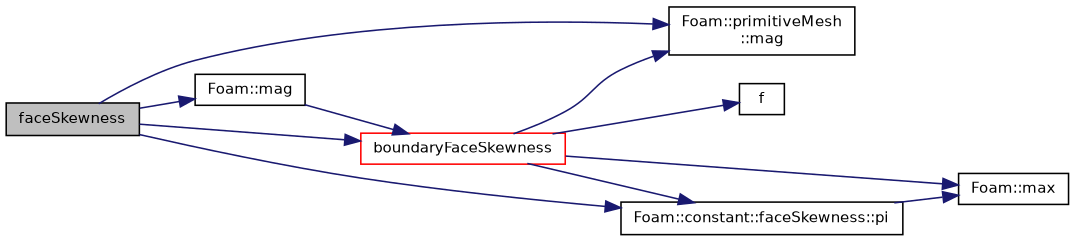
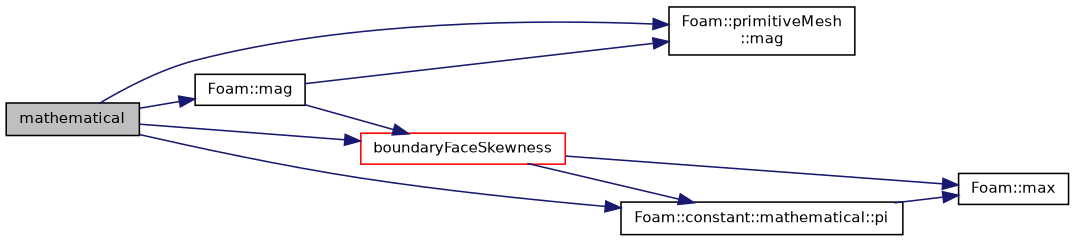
edge "boundaryFaceSkewness" -> "Foam::primitiveMesh ::mag": now "Foam::mag" -> "Foam::primitiveMesh ::mag"
node "f": removed
node "faceSkewness": label "faceSkewness" -> "mathematical"
node "Foam::constant::faceSkewness::pi": label "Foam::constant::faceSkewness::pi" -> "Foam::constant::mathematical::pi"
